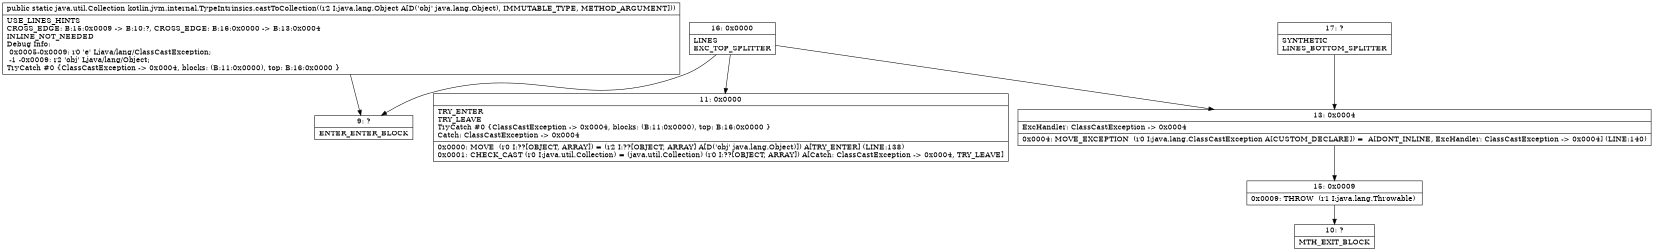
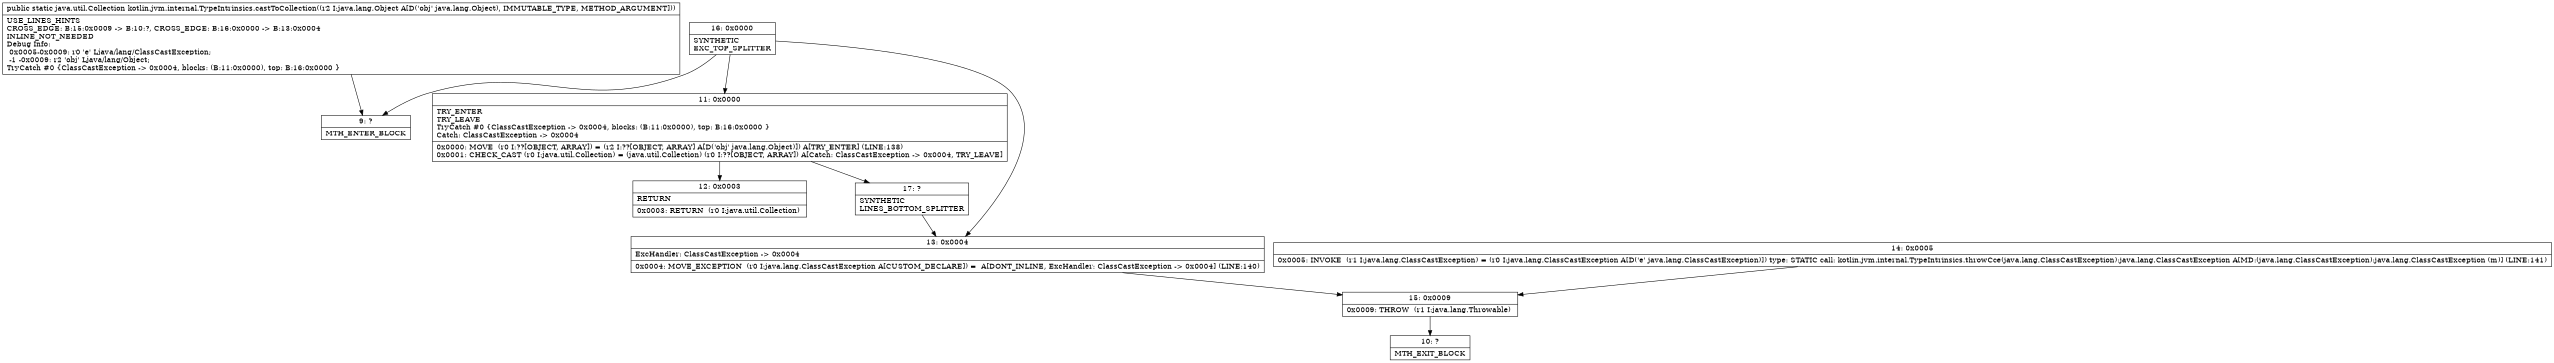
node "16: 0x0000": text "LINES" -> "SYNTHETIC"
node "9: ?": text "ENTER_ENTER_BLOCK" -> "MTH_ENTER_BLOCK"
edge "11: 0x0000" -> "17: ?": added
node "12: 0x0003": added
node "14: 0x0005": added
